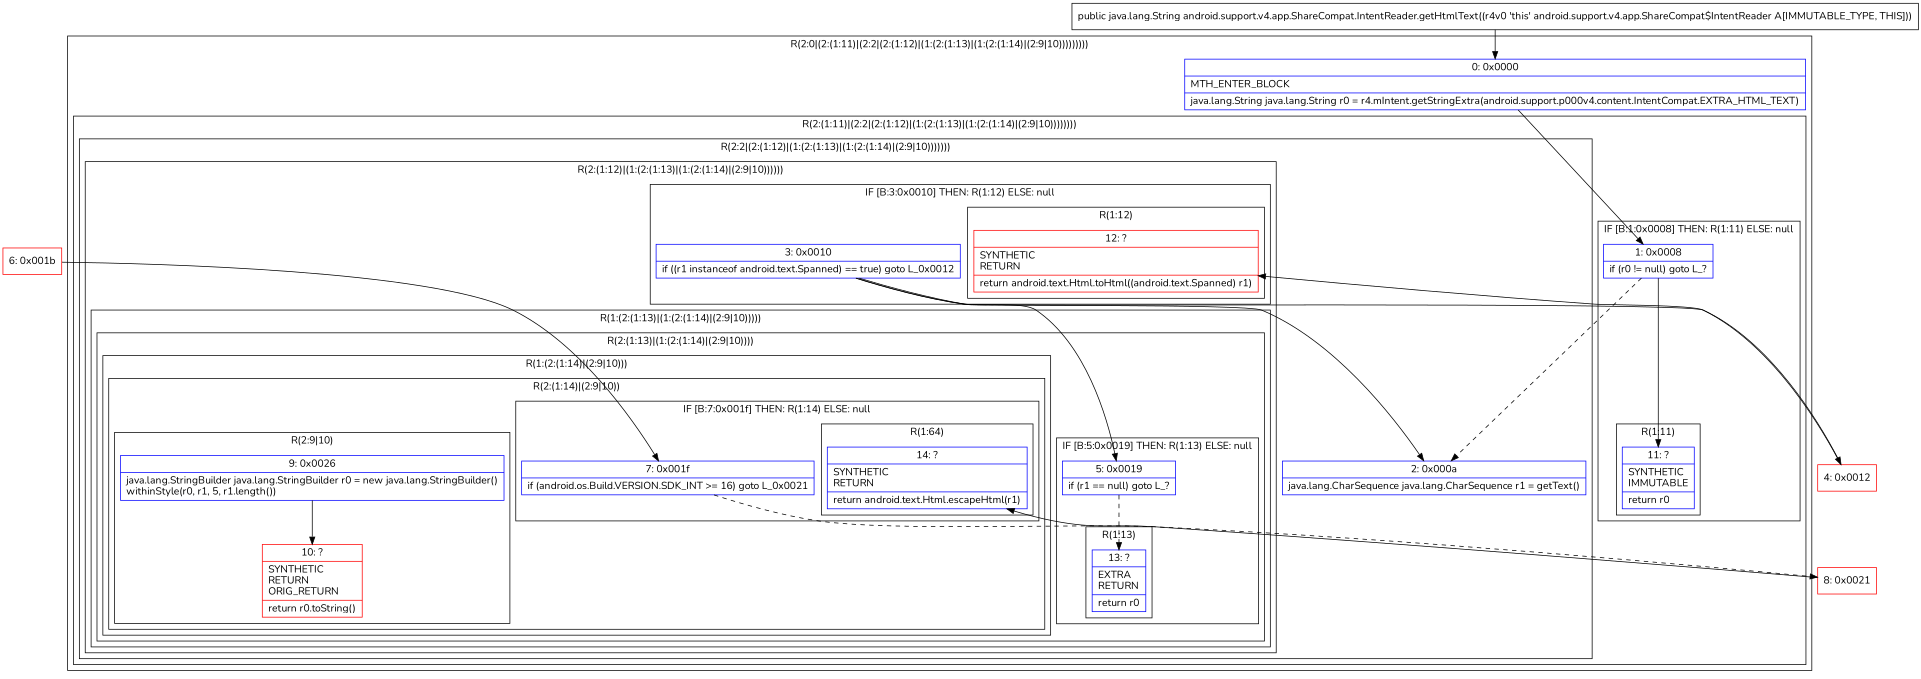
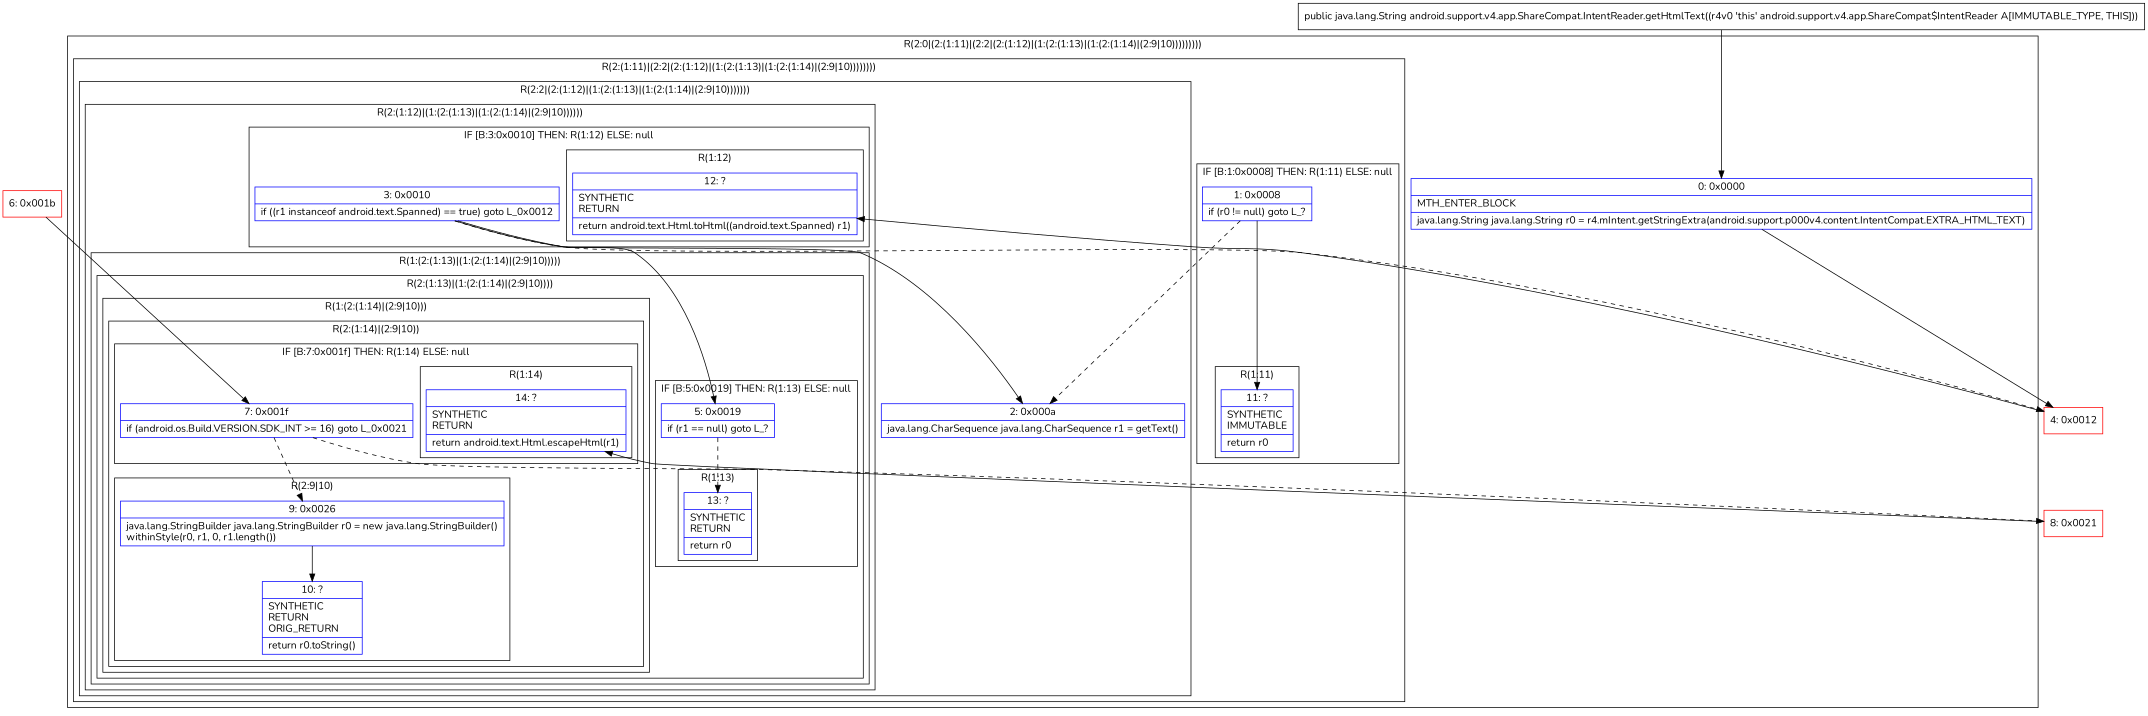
edge "0: 0x0000" -> "1: 0x0008": now "0: 0x0000" -> "4: 0x0012"
node "12: ?": color red -> blue
edge "3: 0x0010" -> "4: 0x0012": style solid -> dashed
cluster "R(1:64)": label "R(1:64)" -> "R(1:14)"
edge "7: 0x001f" -> "9: 0x0026": added
node "9: 0x0026": text "withinStyle(r0, r1, 5, r1.length())" -> "withinStyle(r0, r1, 0, r1.length())"
node "13: ?": text "EXTRA" -> "SYNTHETIC"
node "10: ?": color red -> blue
